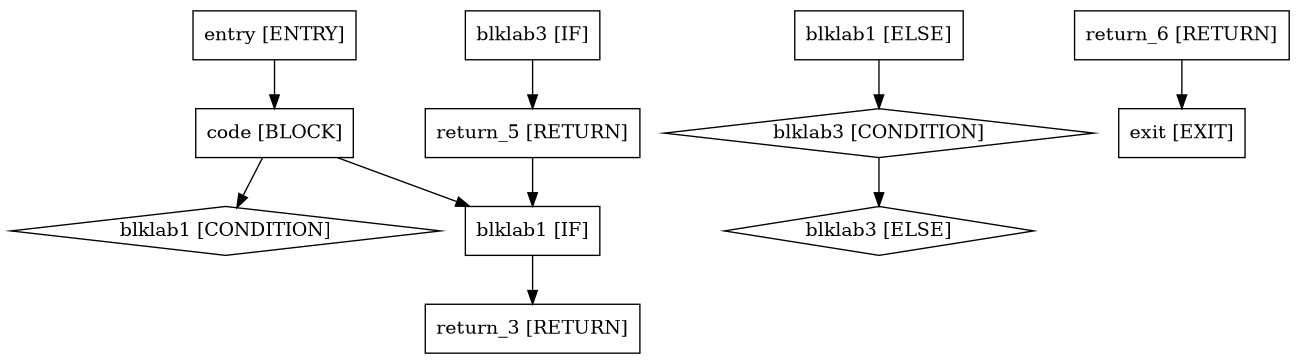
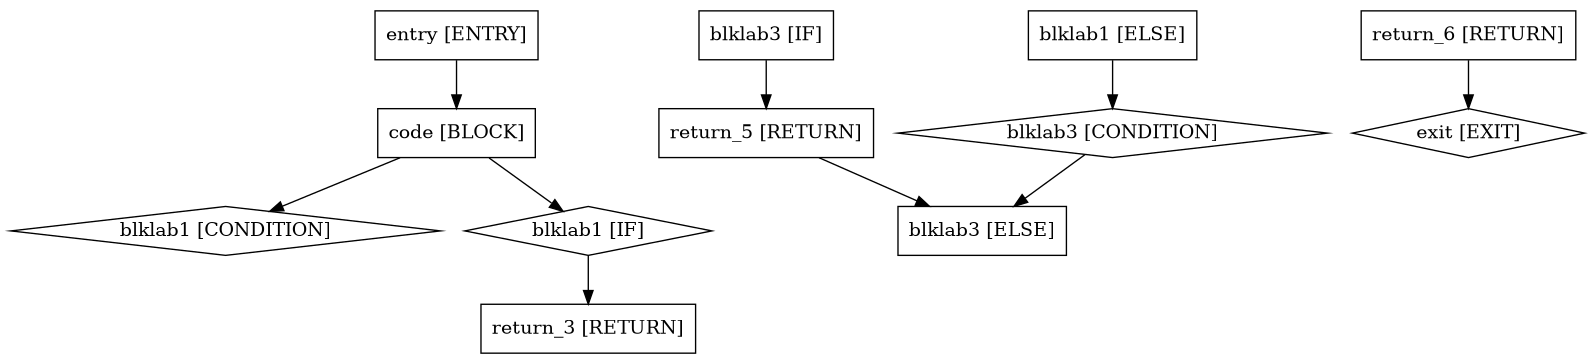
node "exit [EXIT]": shape box -> diamond
edge "return_5 [RETURN]" -> "blklab1 [IF]": now "return_5 [RETURN]" -> "blklab3 [ELSE]"
node "blklab1 [IF]": shape box -> diamond
node "blklab3 [ELSE]": shape diamond -> box
